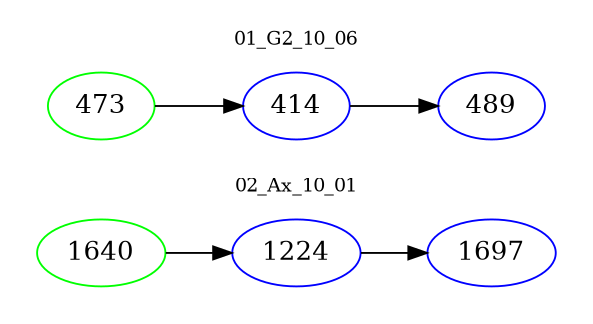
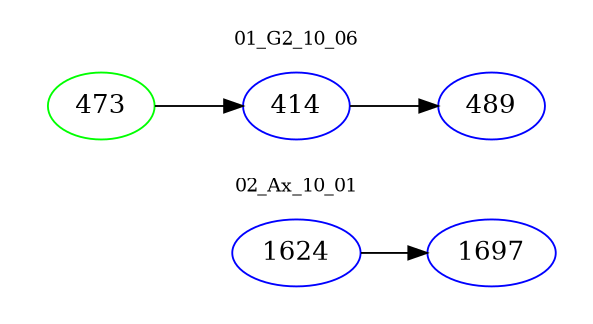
node "1640": removed
node "1224": label "1224" -> "1624"
